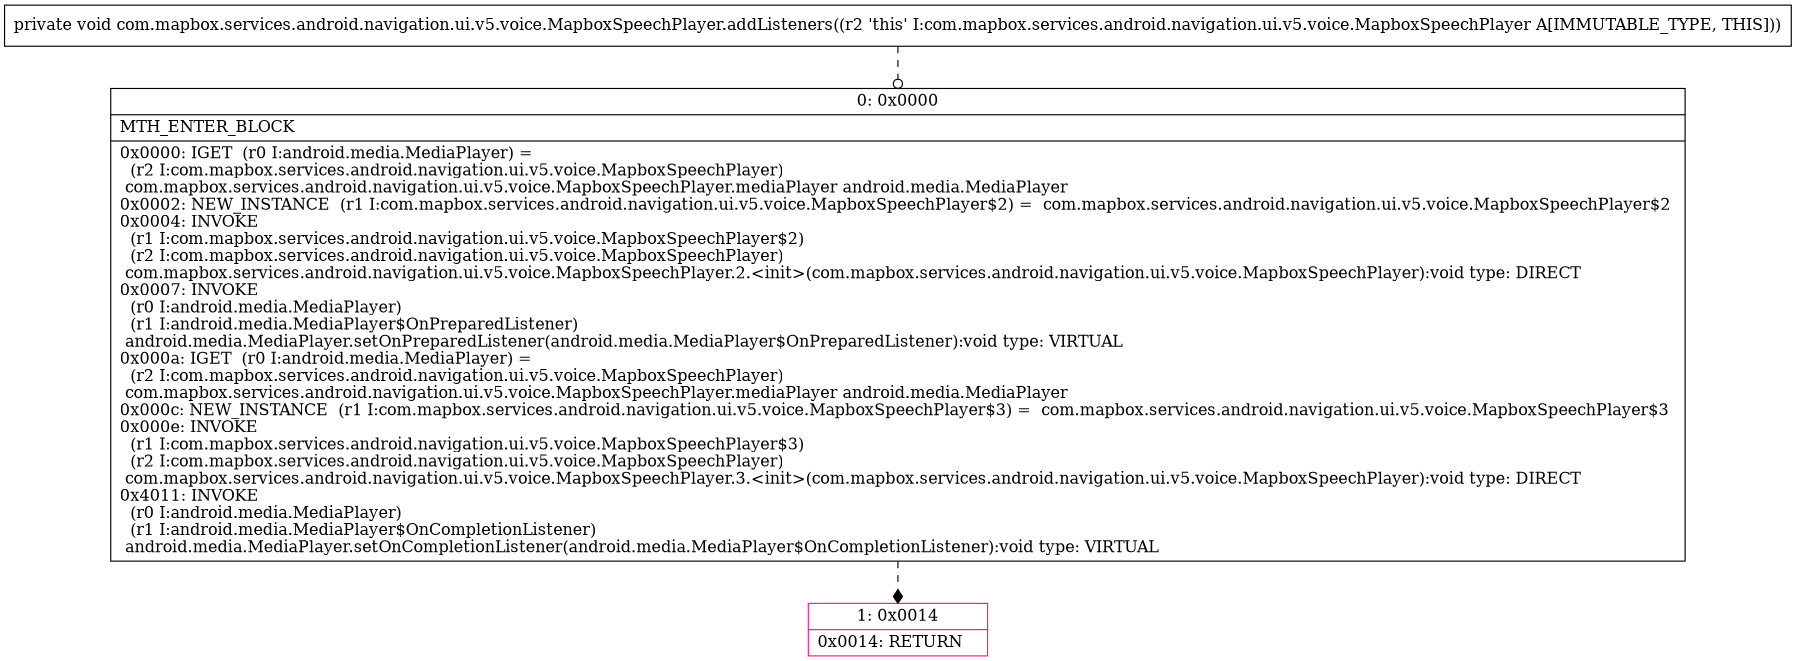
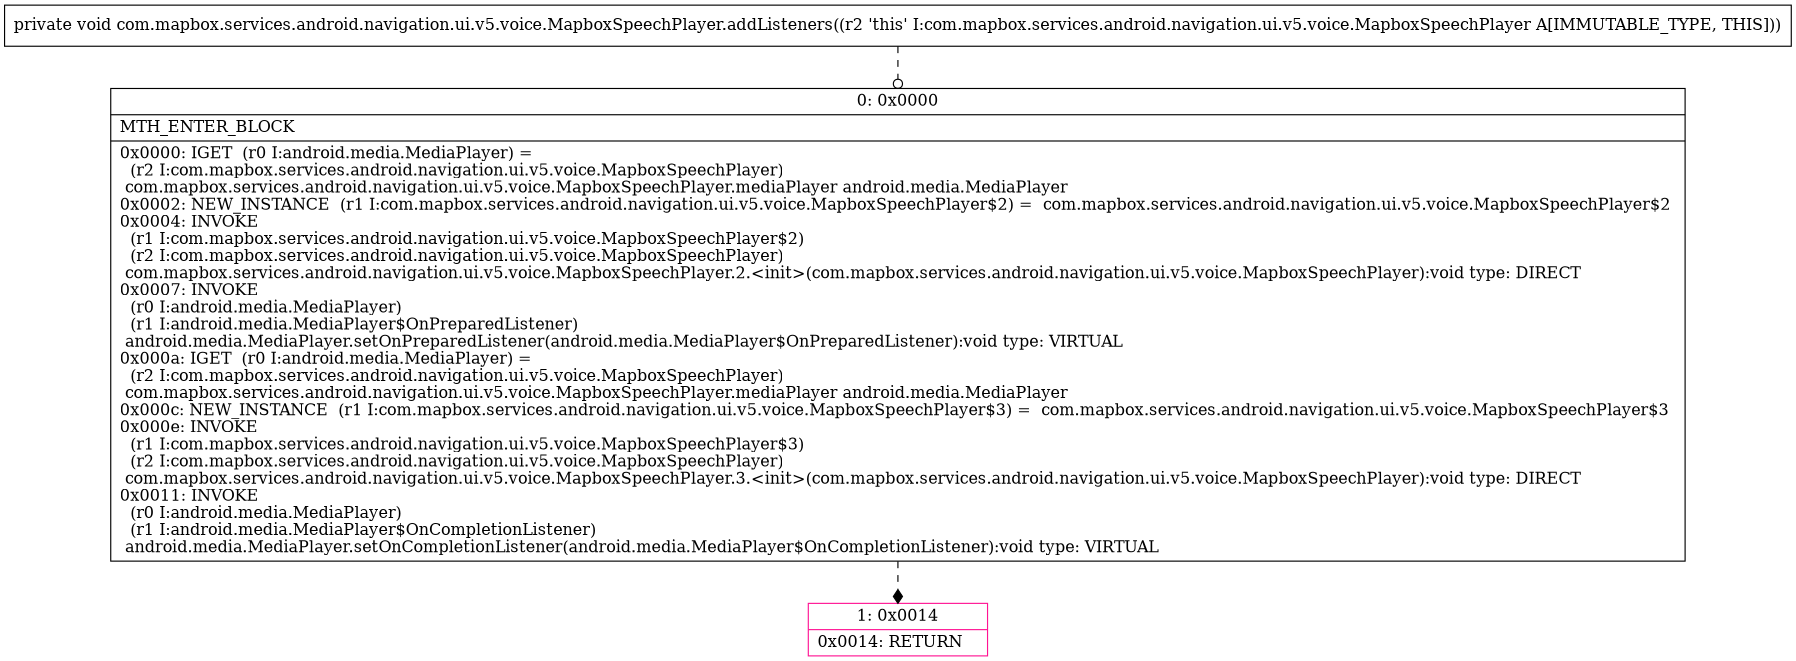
node "0: 0x0000": text "0x4011: INVOKE" -> "0x0011: INVOKE"
